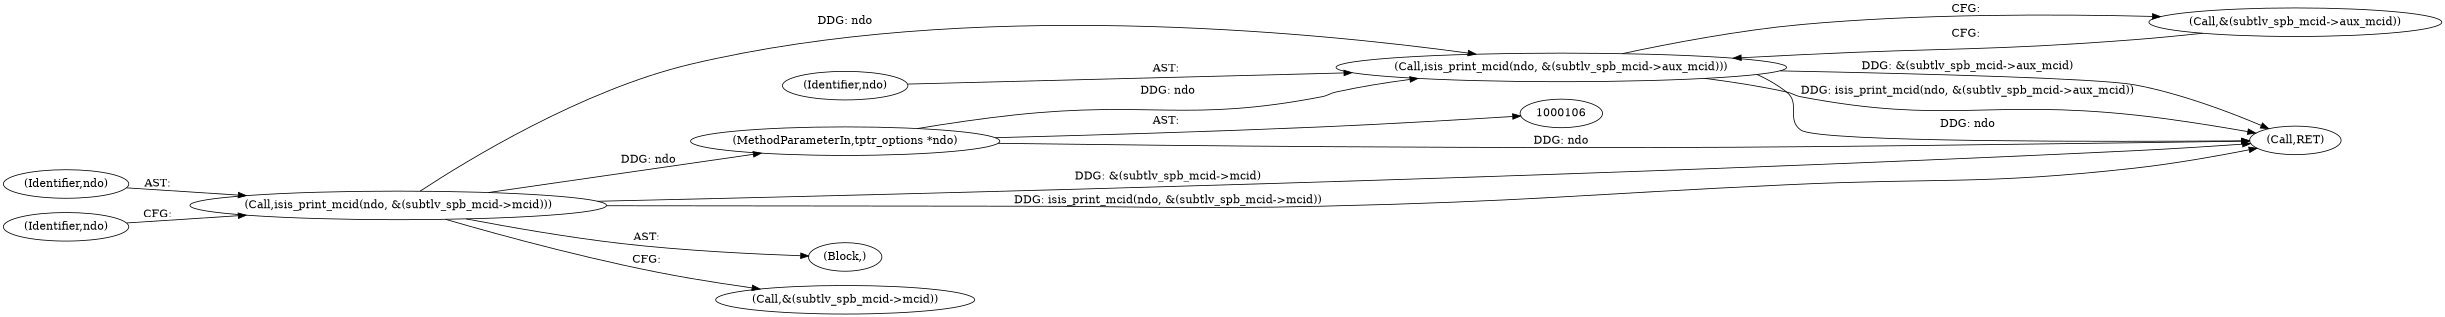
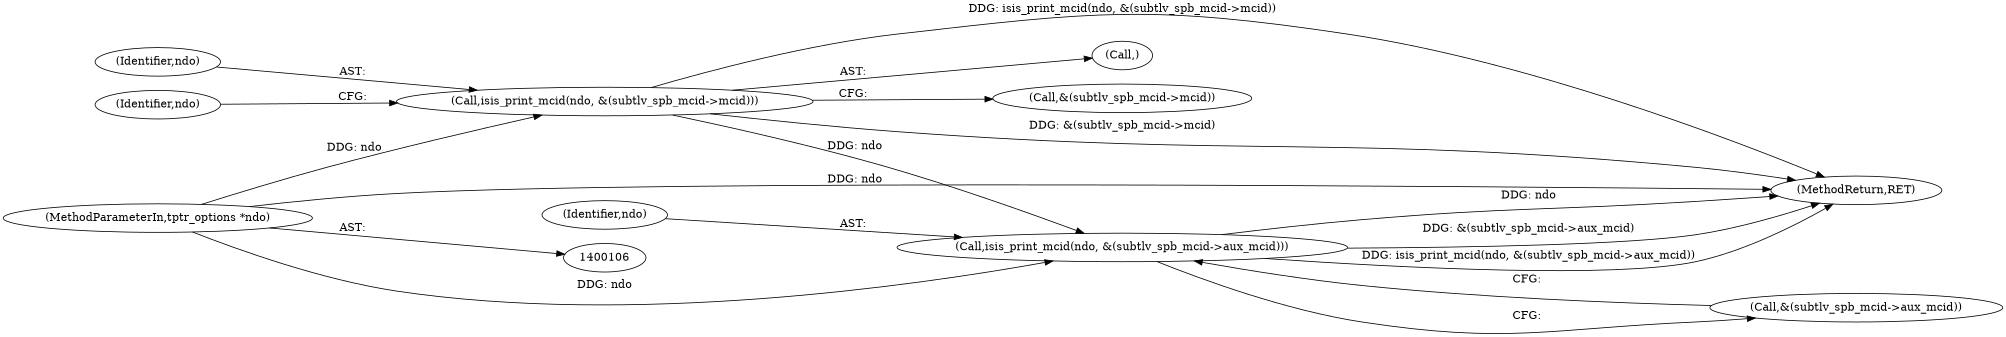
node "1000106": label "1000106" -> "1400106"
node "(Call,RET)": label "(Call,RET)" -> "(MethodReturn,RET)"
edge "(Call,isis_print_mcid(ndo, &(subtlv_spb_mcid->mcid)))" -> "(MethodParameterIn,tptr_options *ndo)": reversed
node "(Block,)": label "(Block,)" -> "(Call,)"
